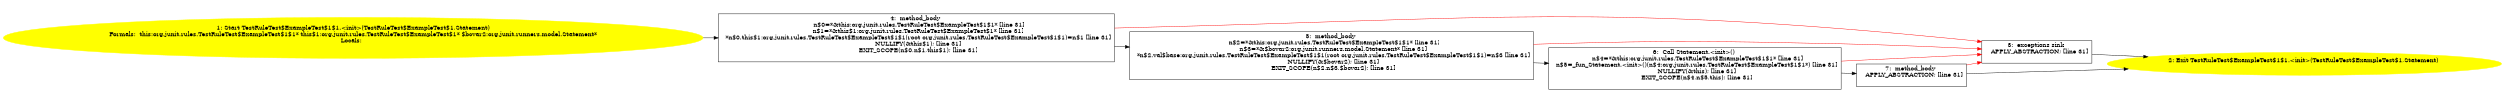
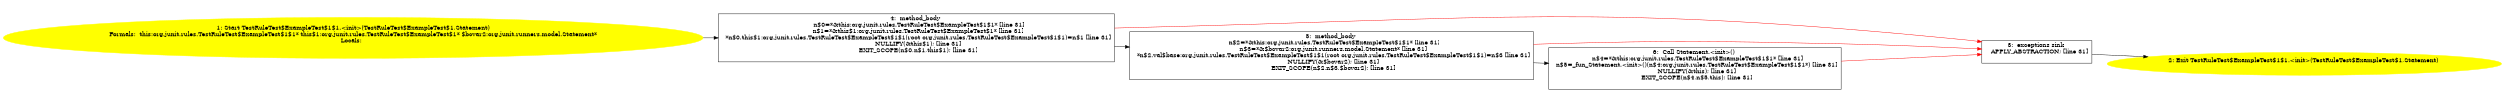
node "7:  method_body APPLY_ABSTRACTION; [line 31]": removed
